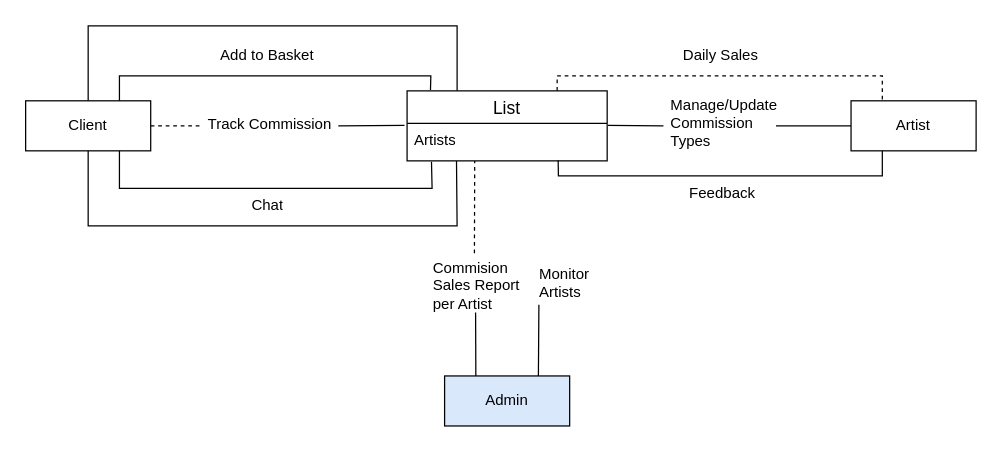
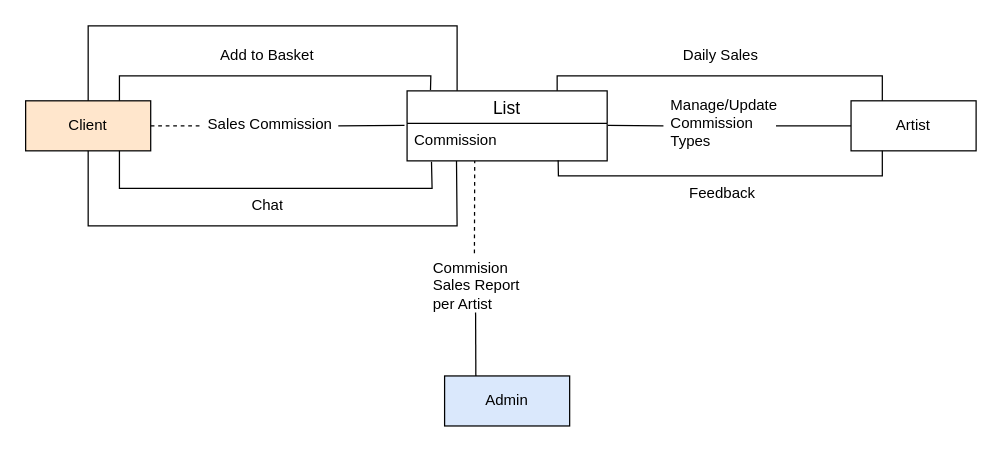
edge "List" -- "Artist": style dashed -> solid
node "Track Commission": label "Track Commission" -> "Sales Commission"
node "Client": fillcolor #ffffff -> #ffe6cc
node "Artists": label "Artists" -> "Commission"
node "Monitor Artists": removed
edge "Monitor Artists" -- "Admin": removed
